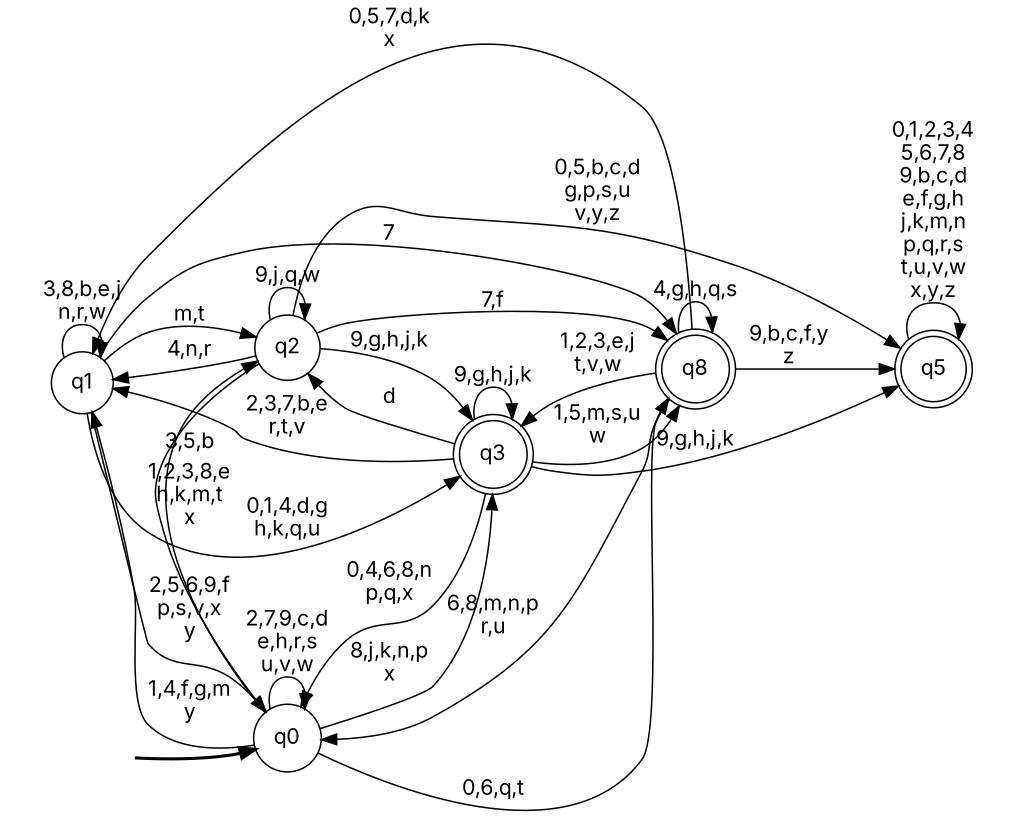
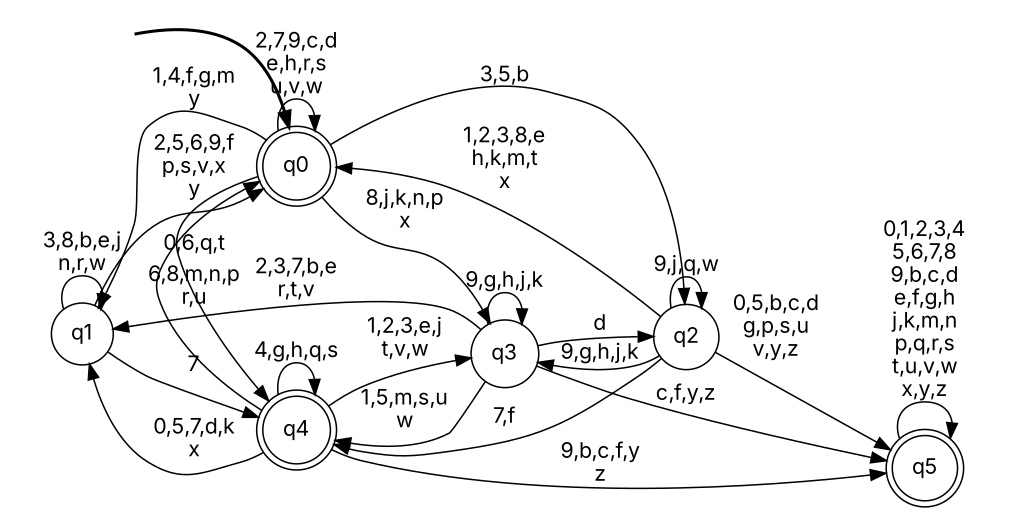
edge "q1" -> "q2": removed, label "m,t"
edge "q2" -> "q1": removed, label "4,n,r"
node "q8": label "q8" -> "q4"
edge "q3" -> "q5": label "9,g,h,j,k" -> "c,f,y,z"
node "q3": shape doublecircle -> circle
edge "q1" -> "q3": removed, label "0,1,4,d,g h,k,q,u"
edge "q3" -> "q0": removed, label "0,4,6,8,n p,q,x"
node "q0": shape circle -> doublecircle
